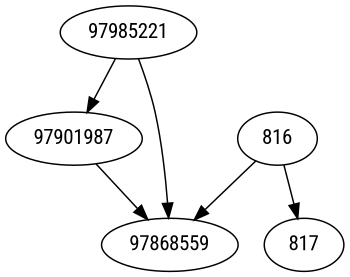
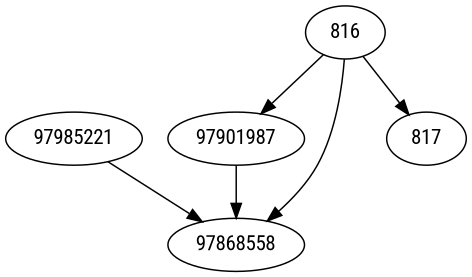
edge "97985221" -> "97901987": now "816" -> "97901987"
node "97868559": label "97868559" -> "97868558"
